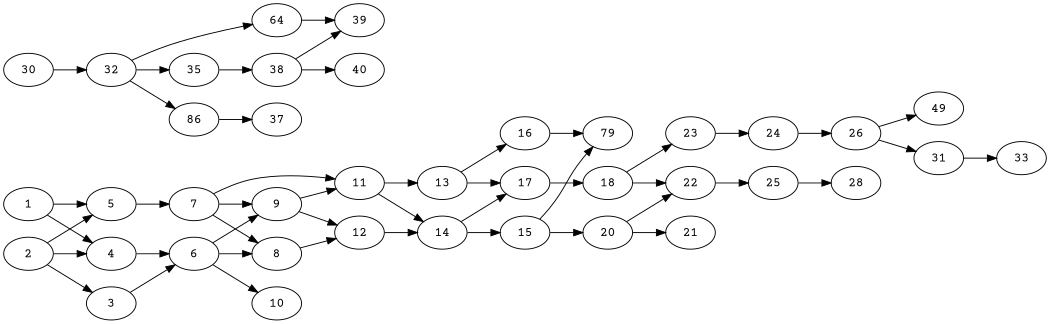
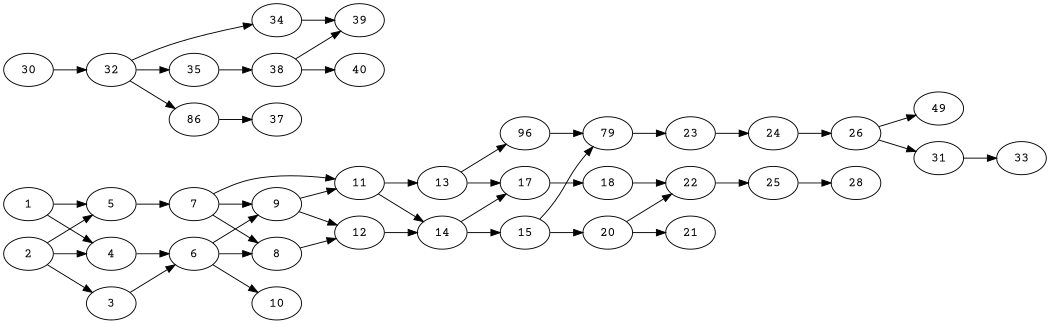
node "64": label "64" -> "34"
node "16": label "16" -> "96"
edge "18" -> "23": now "79" -> "23"
